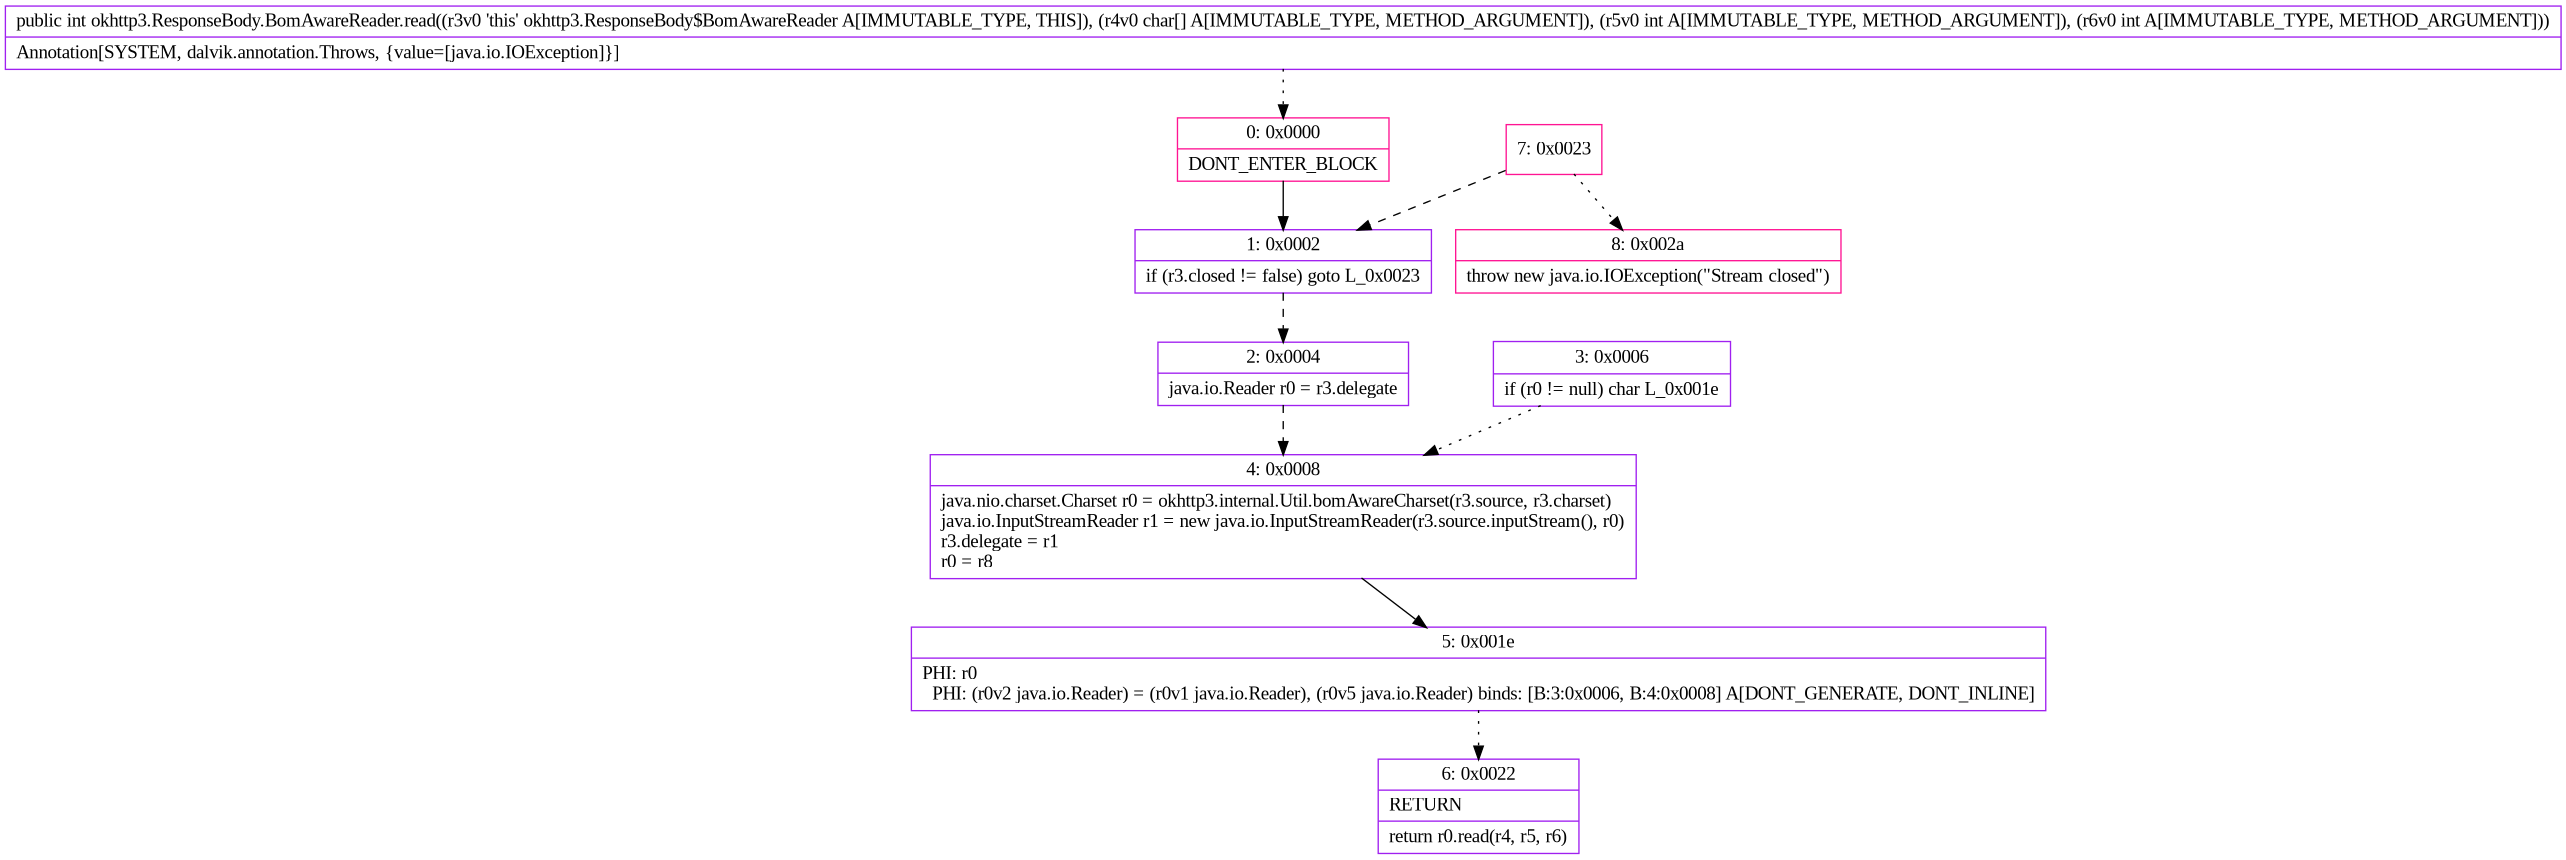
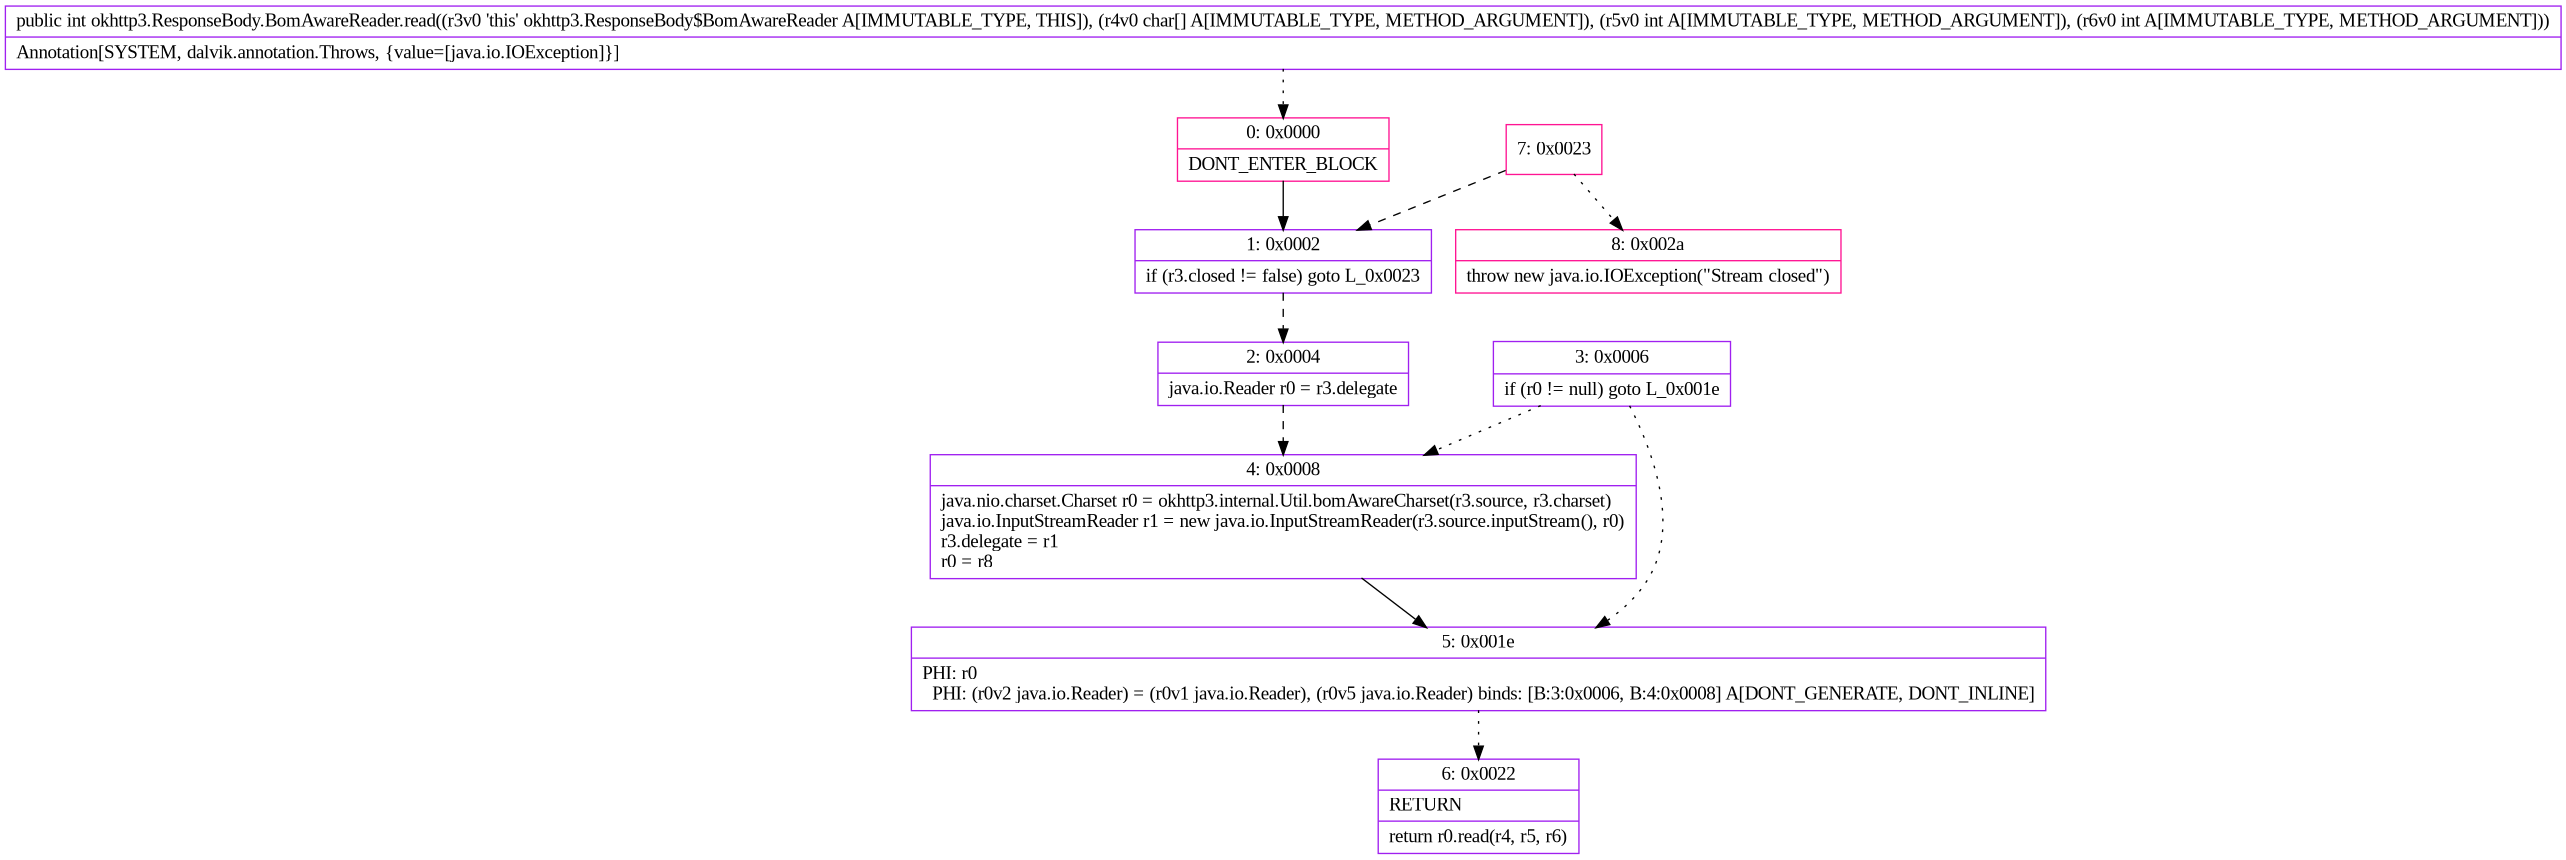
node "3: 0x0006": text "if (r0 != null) char L_0x001e" -> "if (r0 != null) goto L_0x001e"
edge "3: 0x0006" -> "5: 0x001e": added
